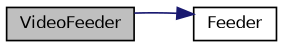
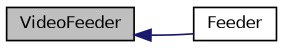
edge "VideoFeeder" -> "Feeder": reversed
